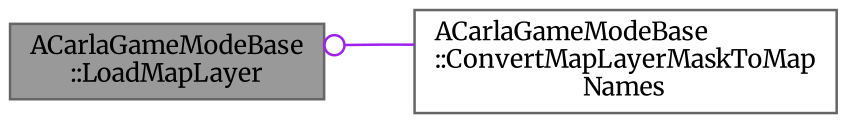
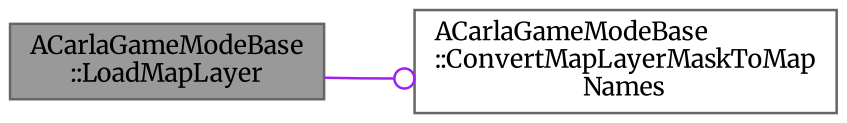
edge "ACarlaGameModeBase ::ConvertMapLayerMaskToMap Names" -> "ACarlaGameModeBase ::LoadMapLayer": reversed
